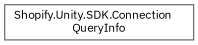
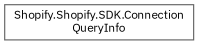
node "Shopify.Unity.SDK.Connection QueryInfo": label "Shopify.Unity.SDK.Connection QueryInfo" -> "Shopify.Shopify.SDK.Connection QueryInfo"
